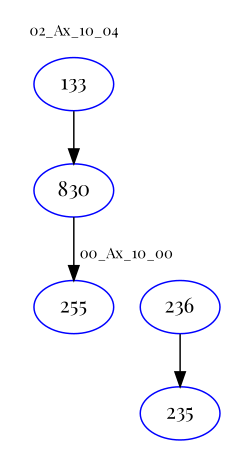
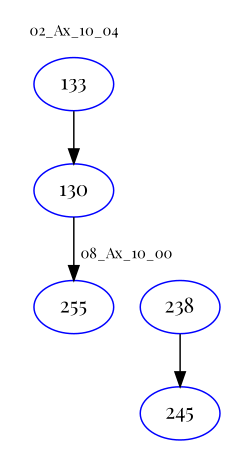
node "830": label "830" -> "130"
cluster "00_Ax_10_00": label "00_Ax_10_00" -> "08_Ax_10_00"
node "236": label "236" -> "238"
node "235": label "235" -> "245"
